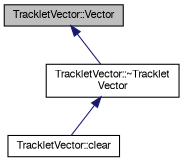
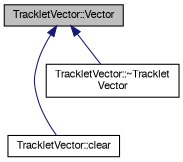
edge "TrackletVector::clear" -> "TrackletVector::~Tracklet Vector": now "TrackletVector::clear" -> "TrackletVector::Vector"
